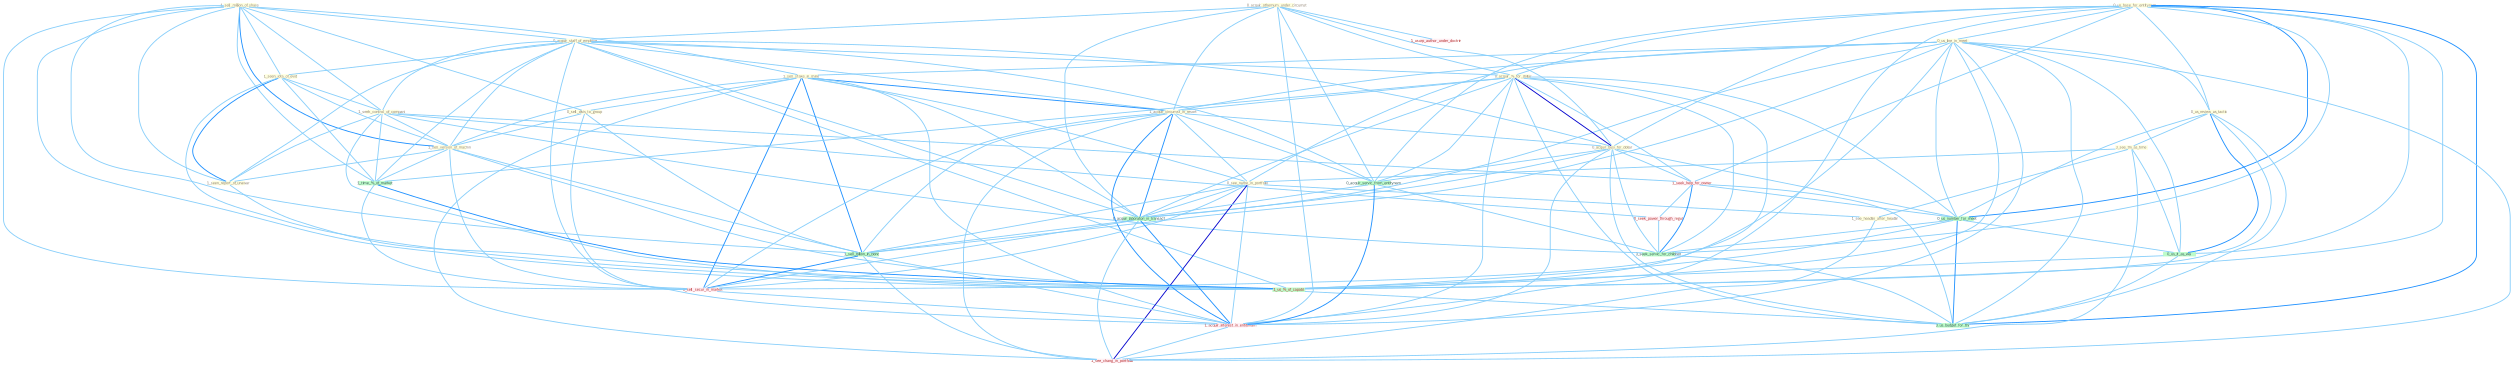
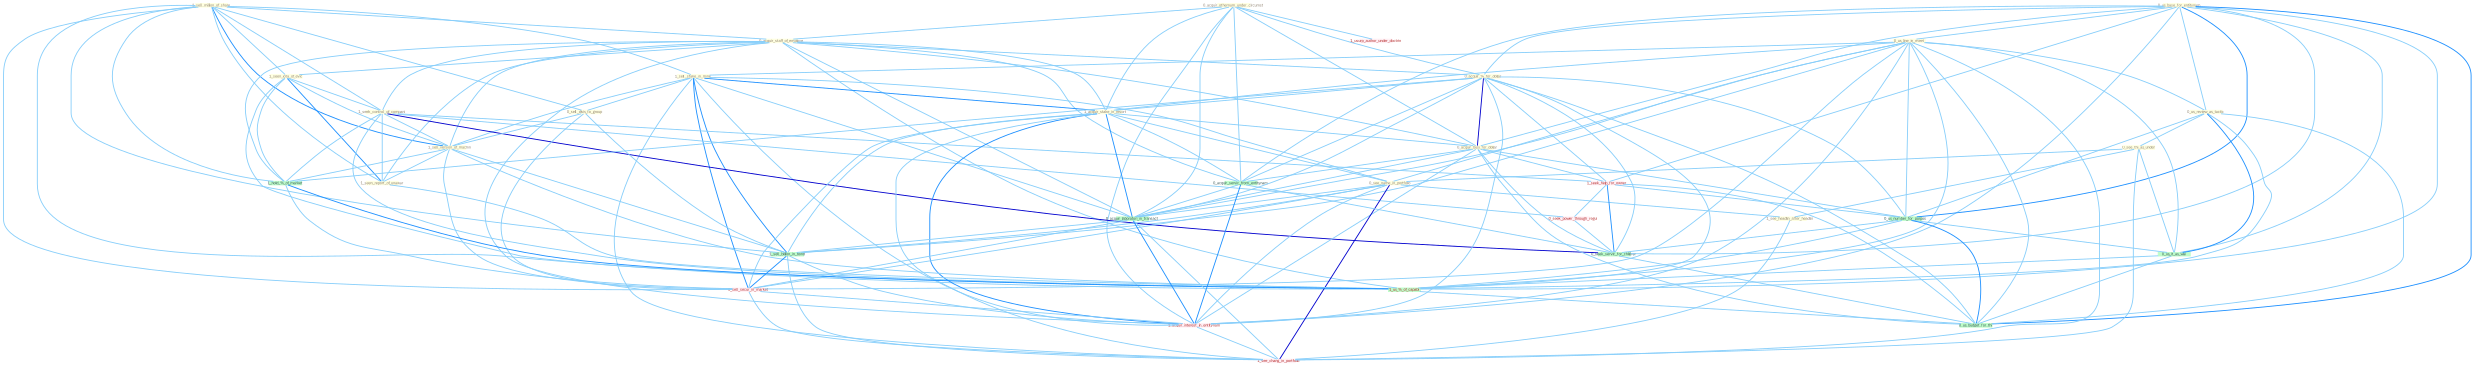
node "1_acquir_circumst_in_resort": label "1_acquir_circumst_in_resort" -> "1_acquir_stake_in_resort"
node "0_see_thi_as_time": label "0_see_thi_as_time" -> "0_see_thi_as_under"
node "1_time_%_of_market": label "1_time_%_of_market" -> "1_hold_%_of_market"
edge "1_seek_control_of_compani" -- "0_seek_servic_for_children": color #87cefa -> #0000cd
node "0_us_number_for_meet": label "0_us_number_for_meet" -> "0_us_number_for_purpos"
edge "0_sell_secur_in_market" -- "1_see_chang_in_portfolio": added
